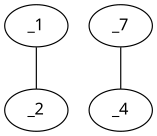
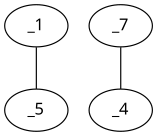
node "_2": label "_2" -> "_5"
